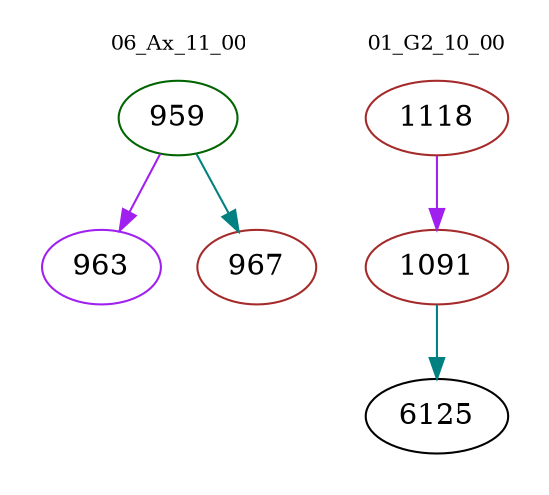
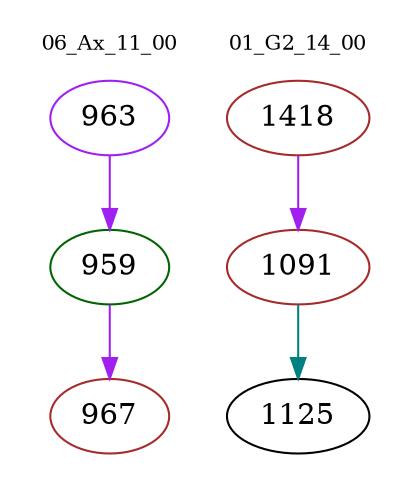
cluster "01_G2_10_00": label "01_G2_10_00" -> "01_G2_14_00"
node "1118": label "1118" -> "1418"
edge "959" -> "963": reversed
edge "959" -> "967": color teal -> purple
node "6125": label "6125" -> "1125"
